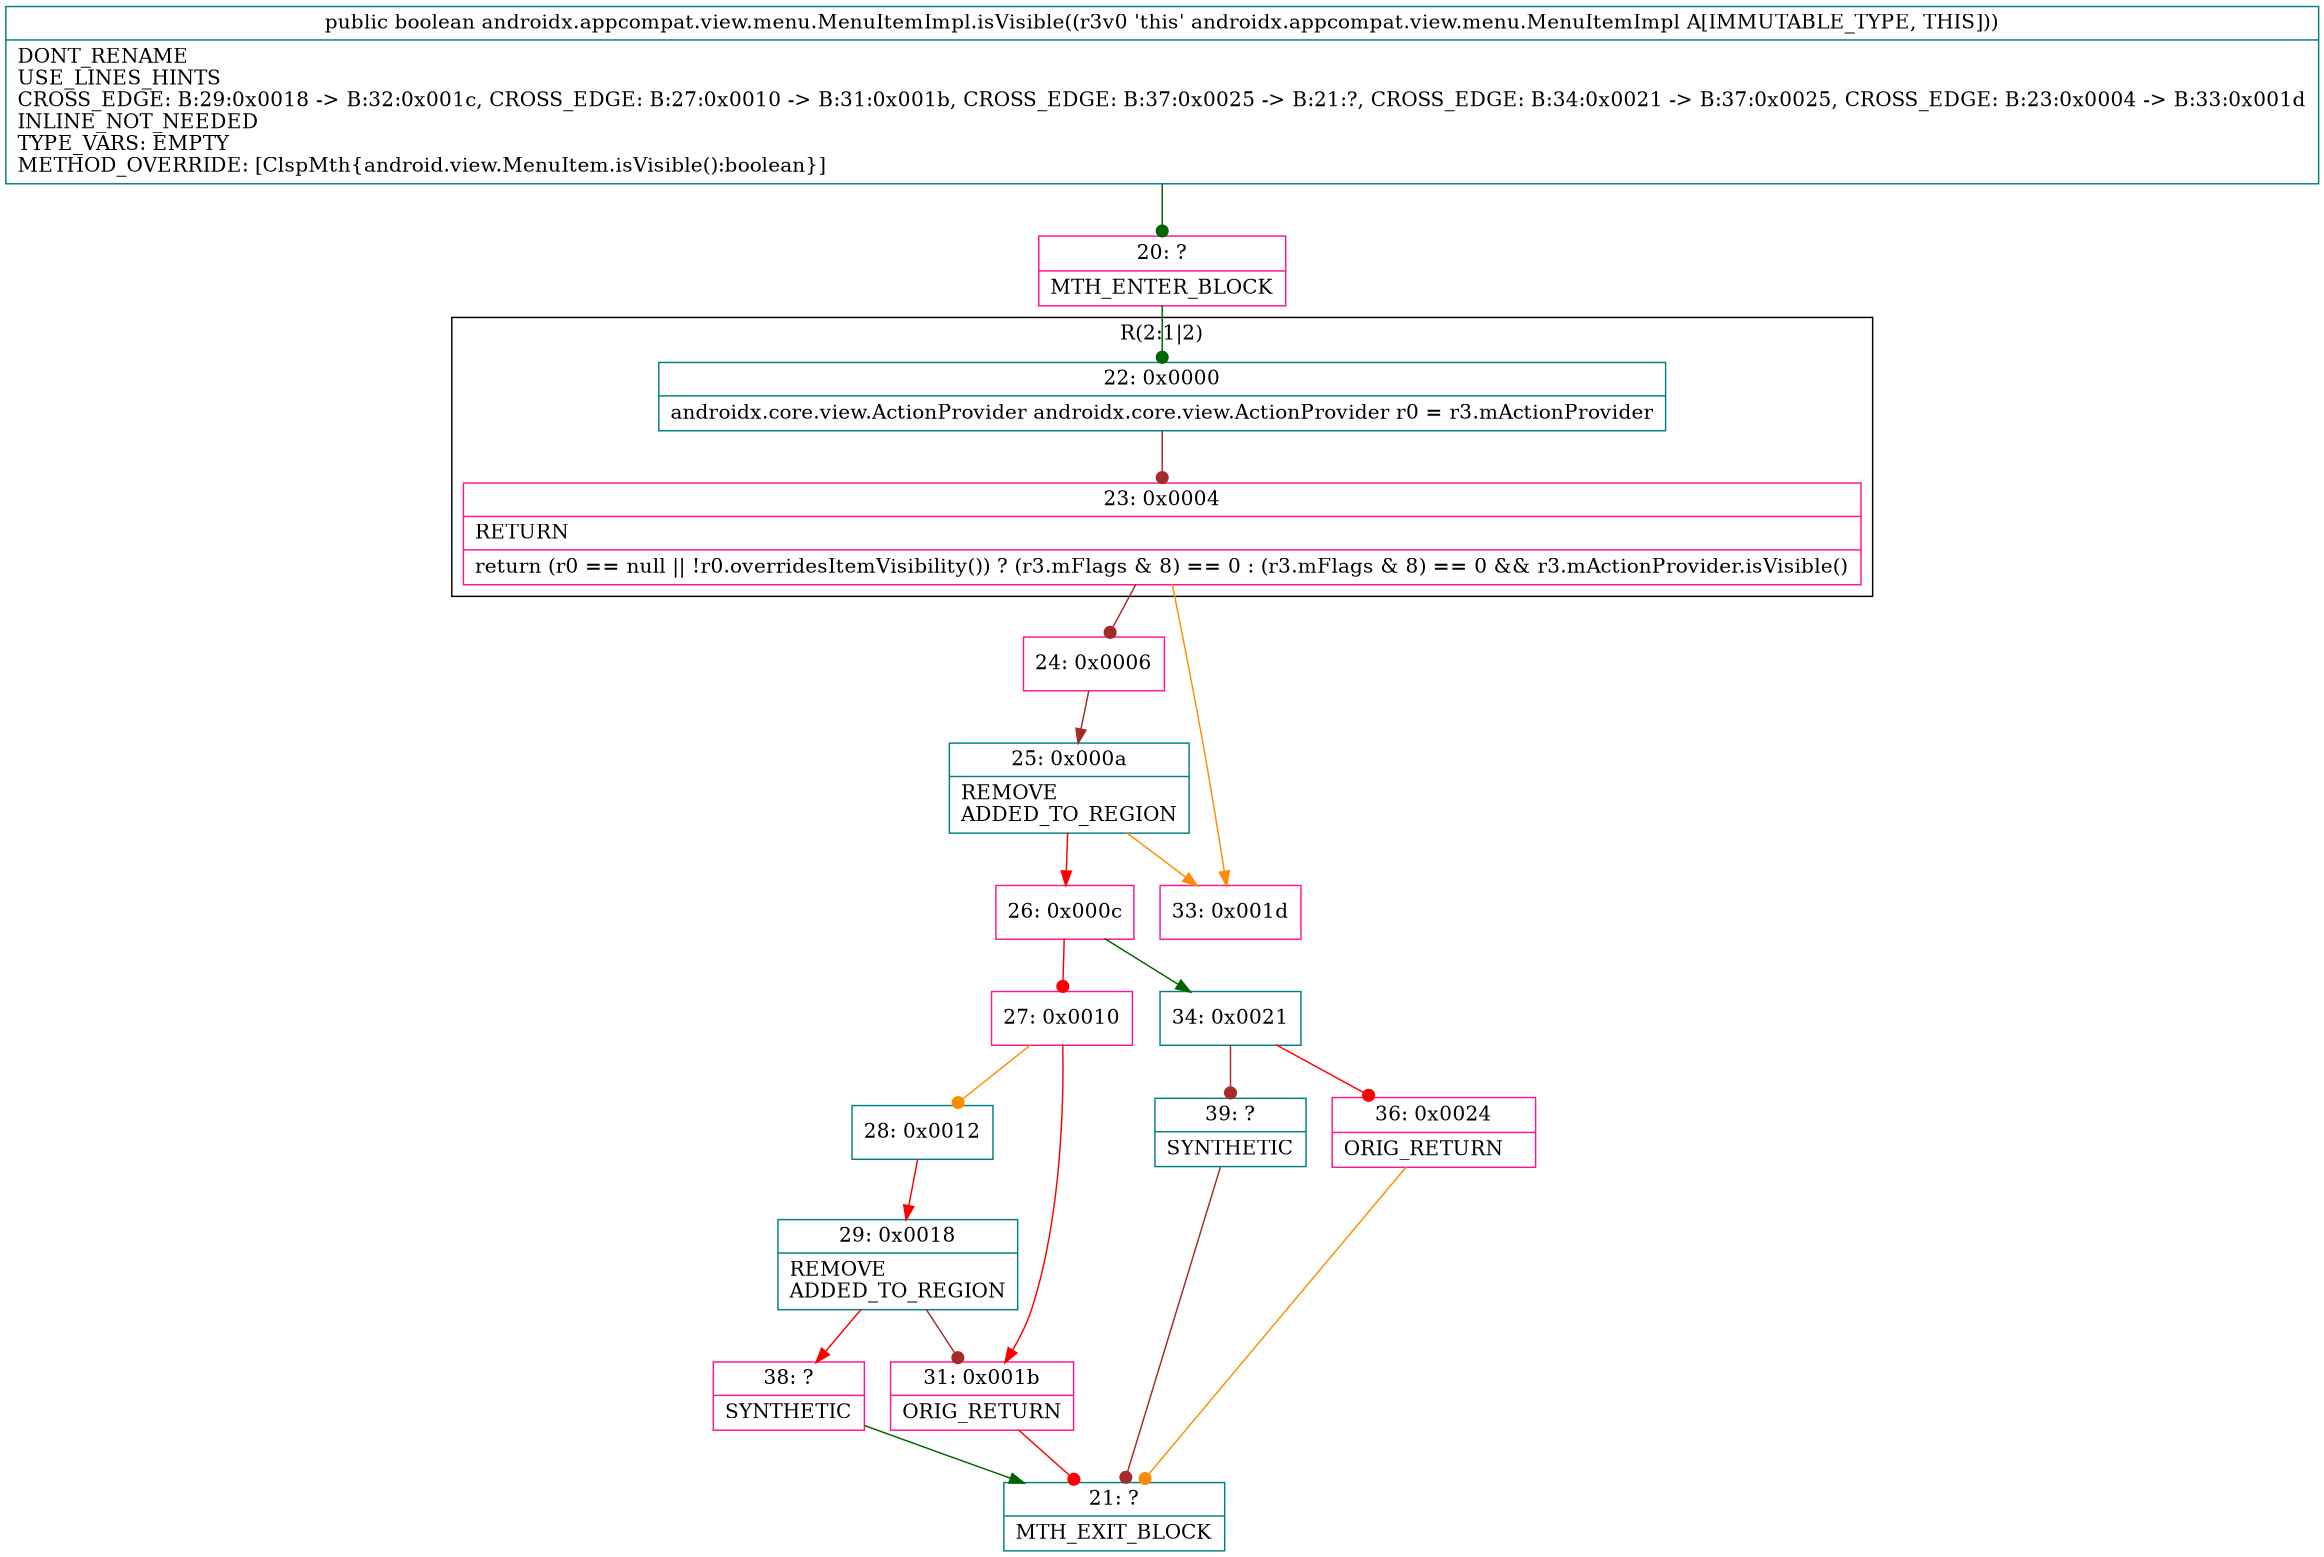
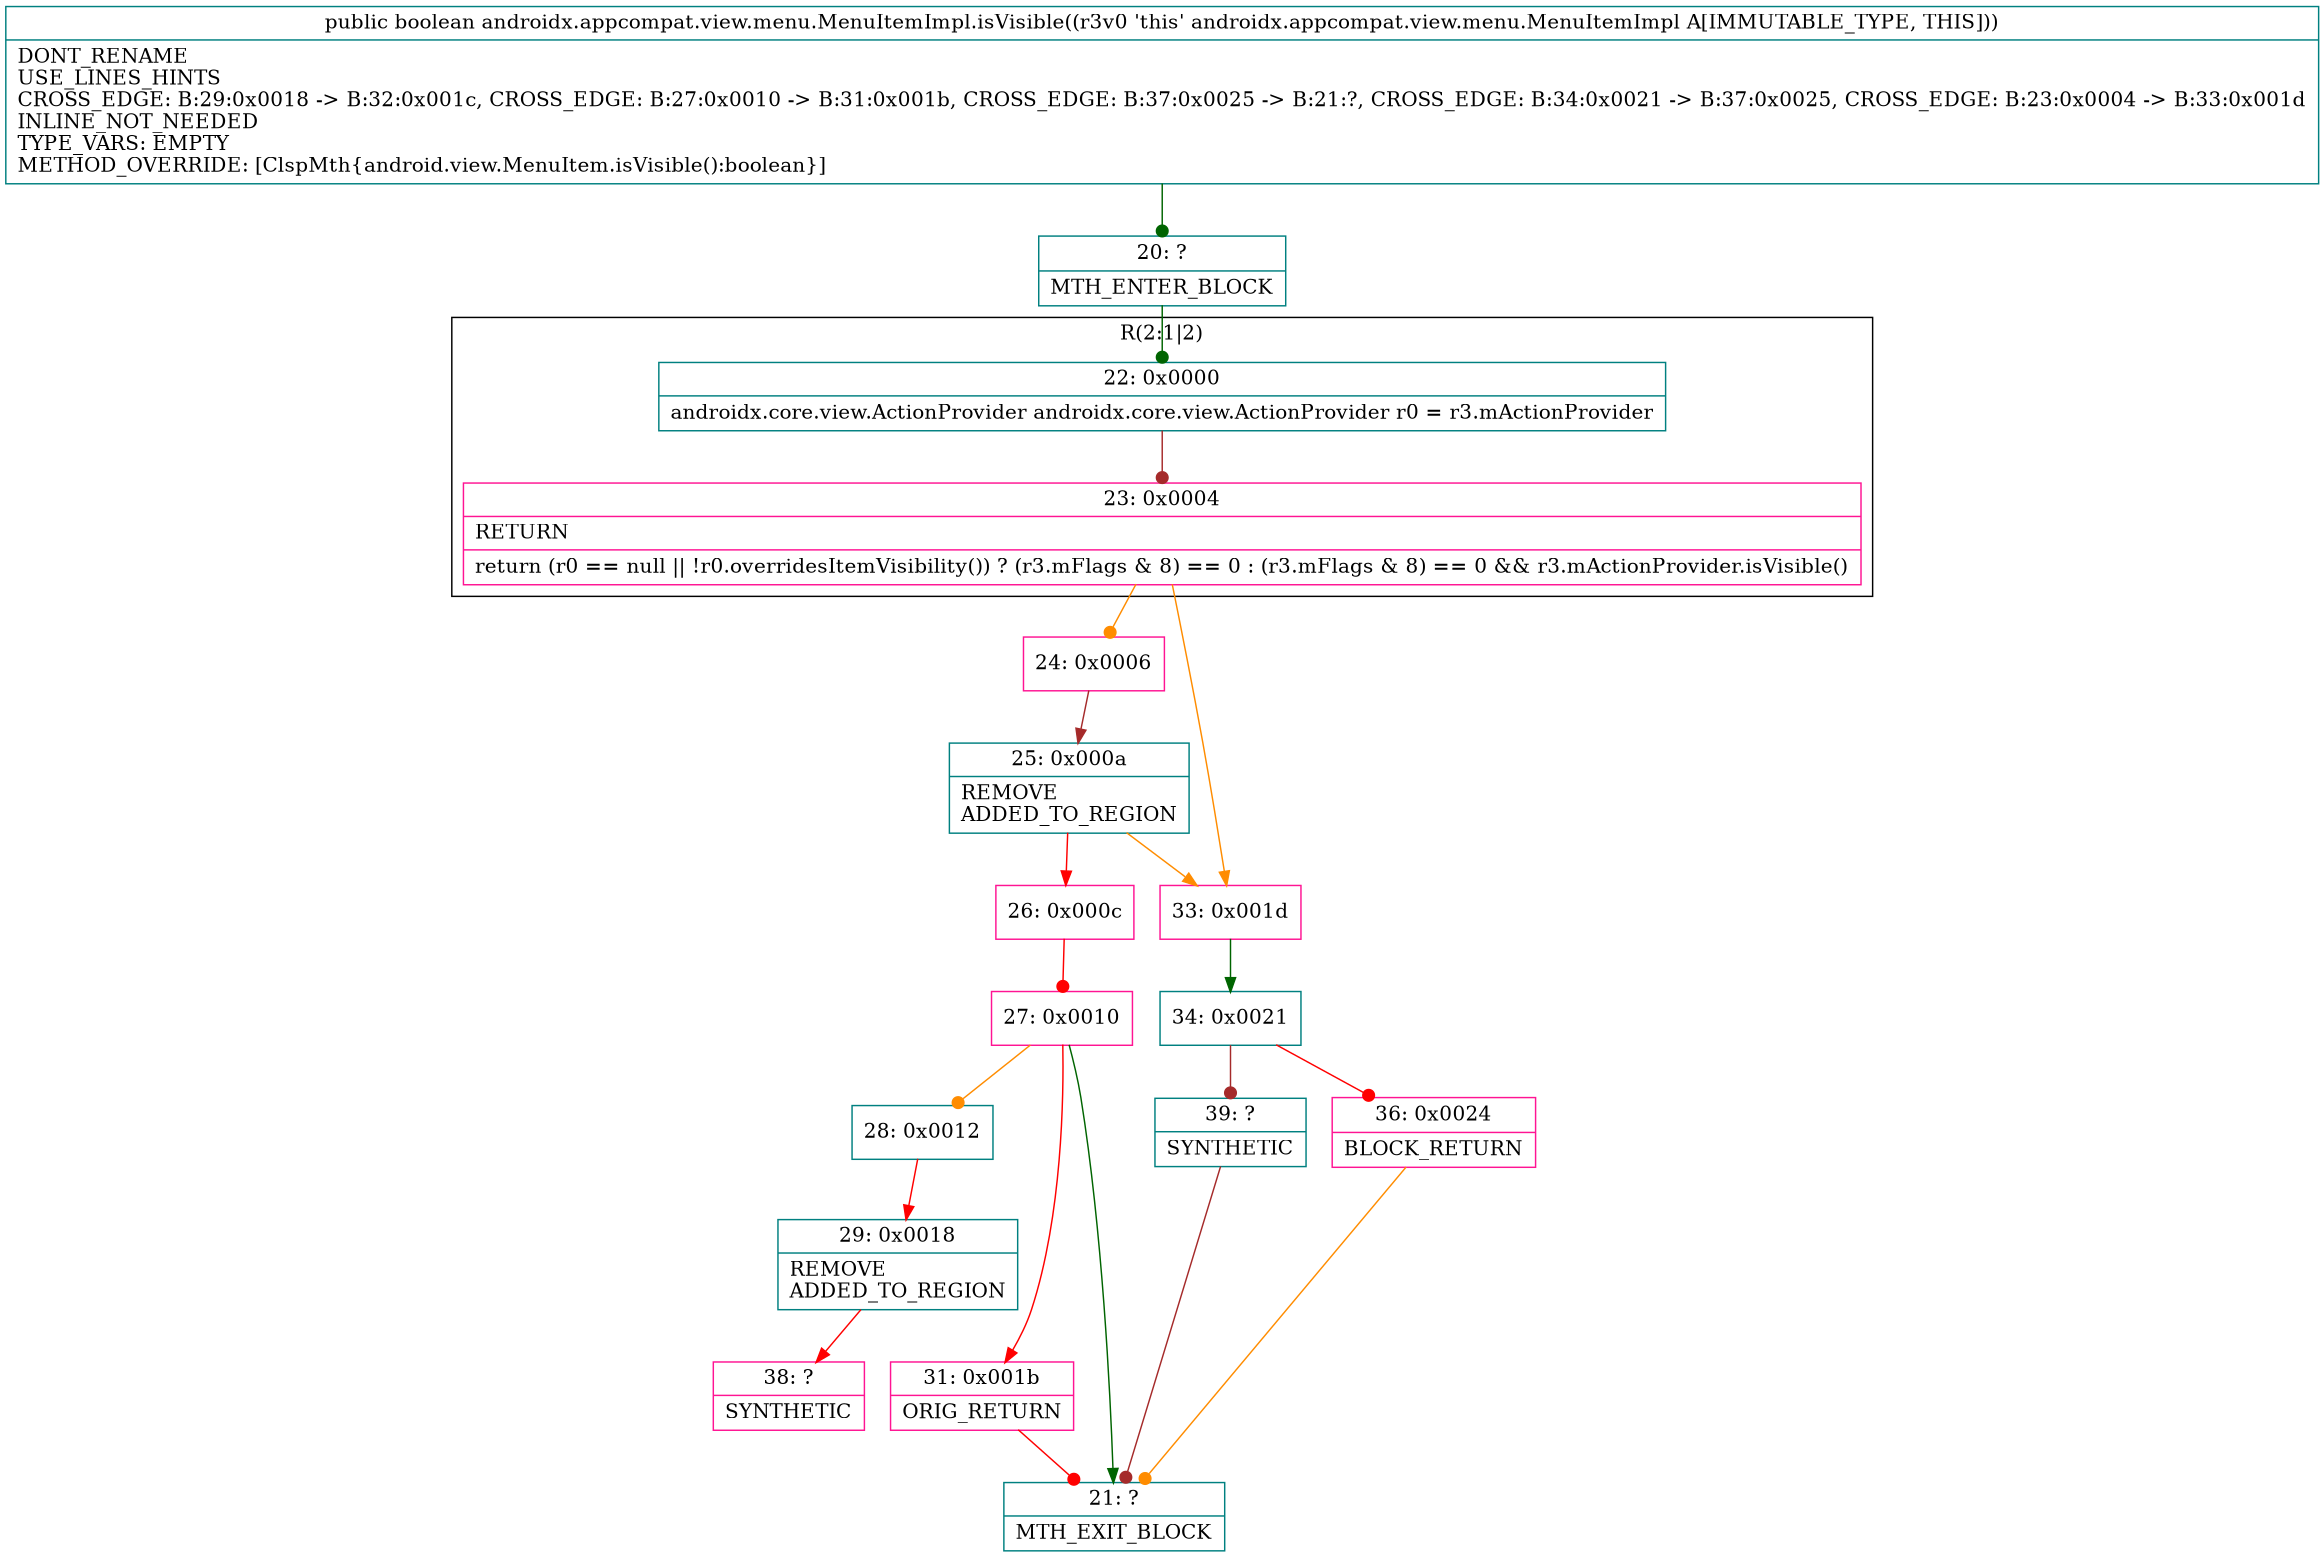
node "20: ?": color deeppink -> teal
edge "23: 0x0004" -> "24: 0x0006": color brown -> darkorange
edge "26: 0x000c" -> "34: 0x0021": now "33: 0x001d" -> "34: 0x0021"
node "36: 0x0024": text "ORIG_RETURN" -> "BLOCK_RETURN"
edge "29: 0x0018" -> "31: 0x001b": removed
edge "38: ?" -> "21: ?": now "27: 0x0010" -> "21: ?"
